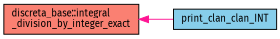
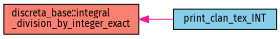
node "print_clan_clan_INT": label "print_clan_clan_INT" -> "print_clan_tex_INT"
